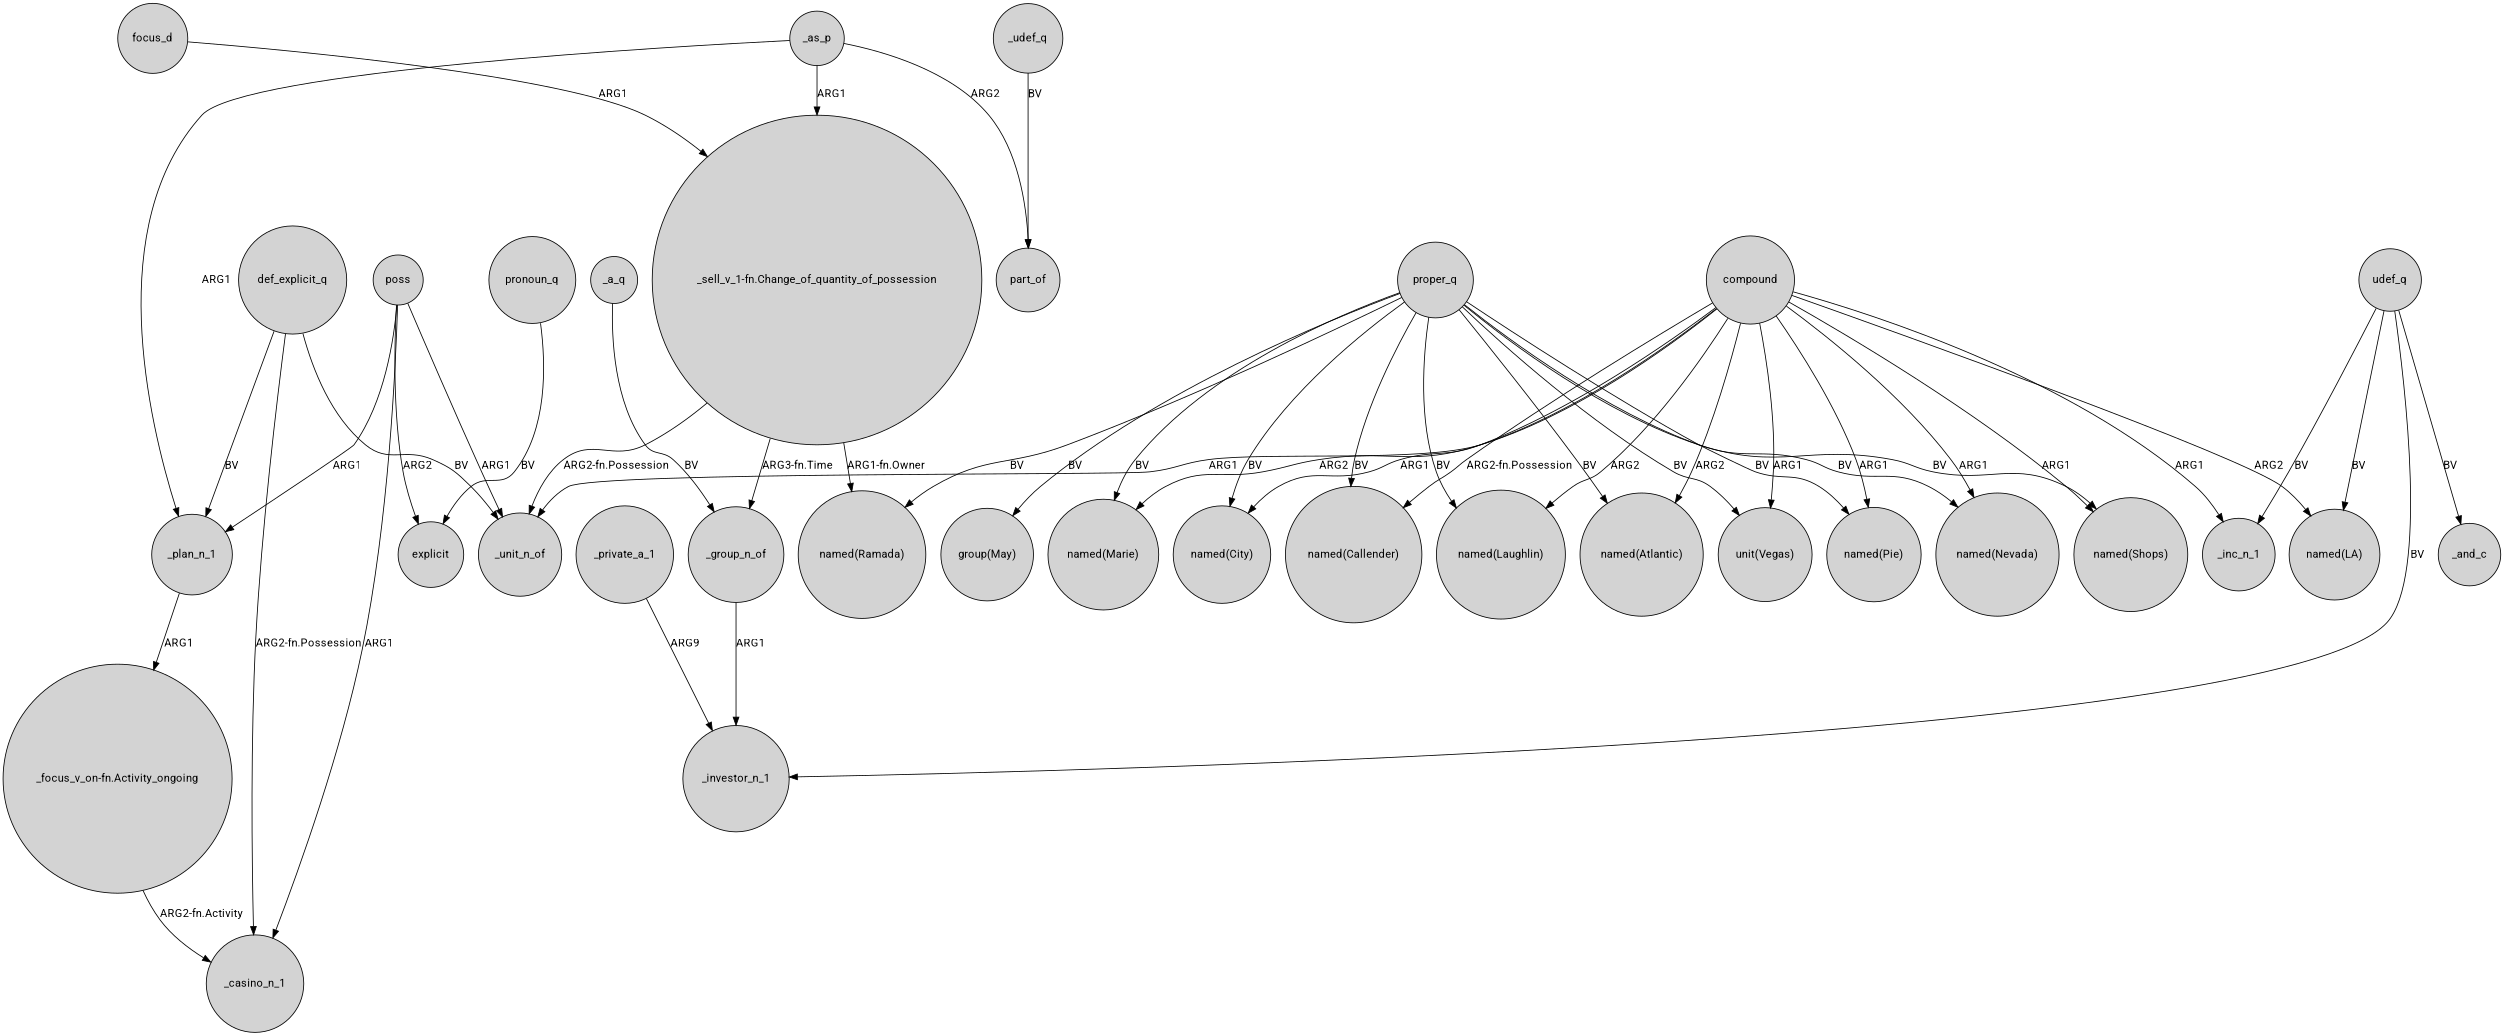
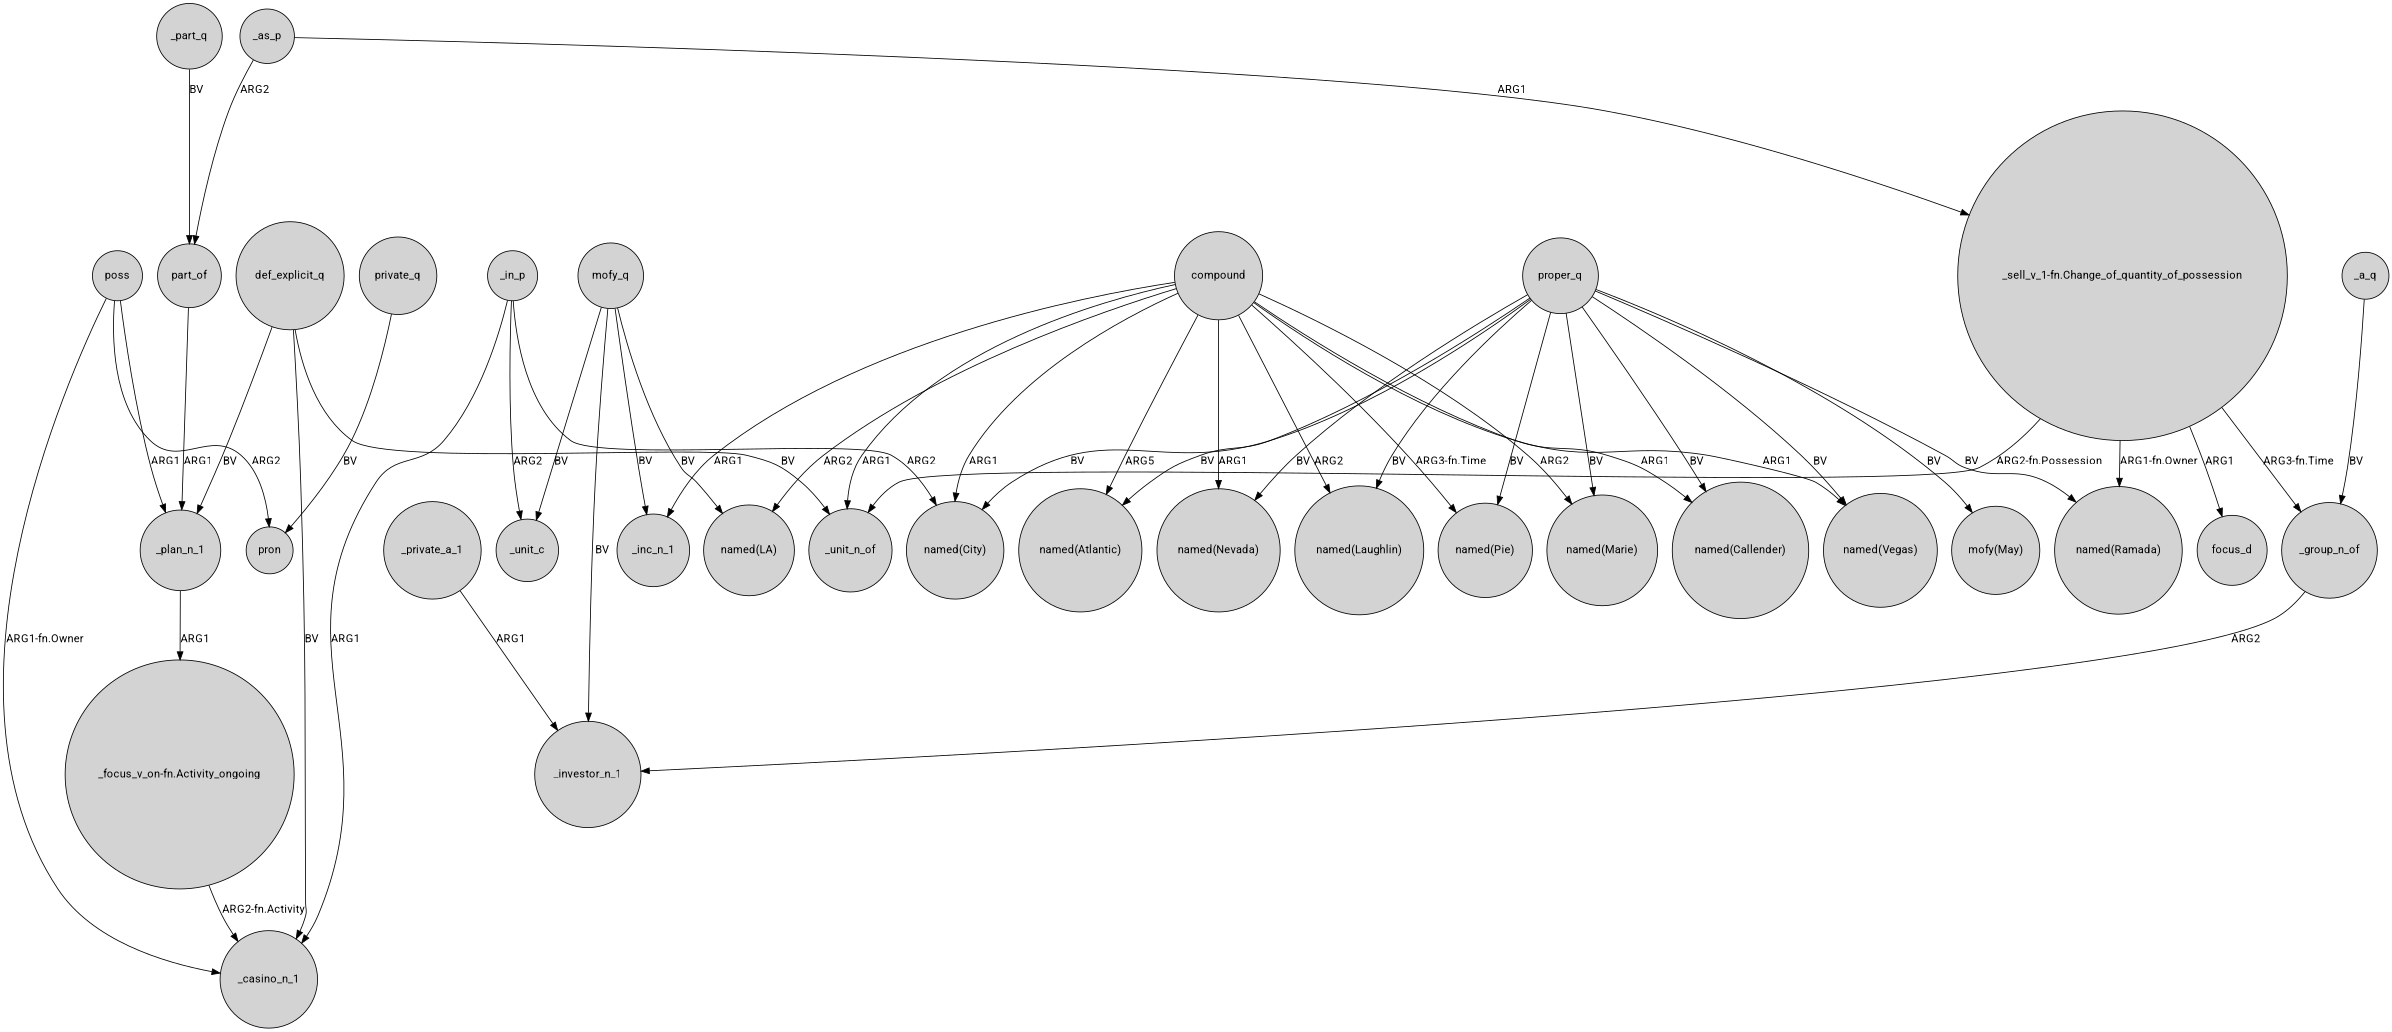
node "_udef_q": label "_udef_q" -> "_part_q"
edge "focus_d" -> "_sell_v_1-fn.Change_of_quantity_of_possession": reversed
edge "_as_p" -> "_plan_n_1": now "part_of" -> "_plan_n_1"
node "_in_p": added
node "pronoun_q": label "pronoun_q" -> "private_q"
node "udef_q": label "udef_q" -> "mofy_q"
edge "poss" -> "_unit_n_of": removed, label "ARG1"
edge "compound" -> "named(Callender)": label "ARG2-fn.Possession" -> "ARG1"
edge "compound" -> "named(Atlantic)": label "ARG2" -> "ARG5"
edge "compound" -> "named(Pie)": label "ARG1" -> "ARG3-fn.Time"
node "explicit": label "explicit" -> "pron"
node "group(May)": label "group(May)" -> "mofy(May)"
node "unit(Vegas)": label "unit(Vegas)" -> "named(Vegas)"
node "named(Shops)": removed
node "_and_c": label "_and_c" -> "_unit_c"
edge "def_explicit_q" -> "_casino_n_1": label "ARG2-fn.Possession" -> "BV"
edge "poss" -> "_casino_n_1": label "ARG1" -> "ARG1-fn.Owner"
edge "_private_a_1" -> "_investor_n_1": label "ARG9" -> "ARG1"
edge "_group_n_of" -> "_investor_n_1": label "ARG1" -> "ARG2"
